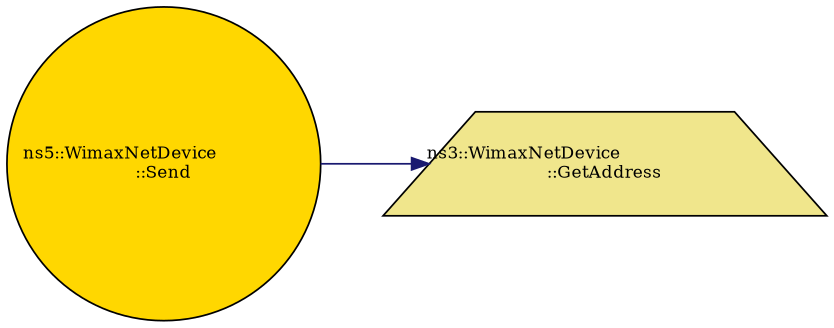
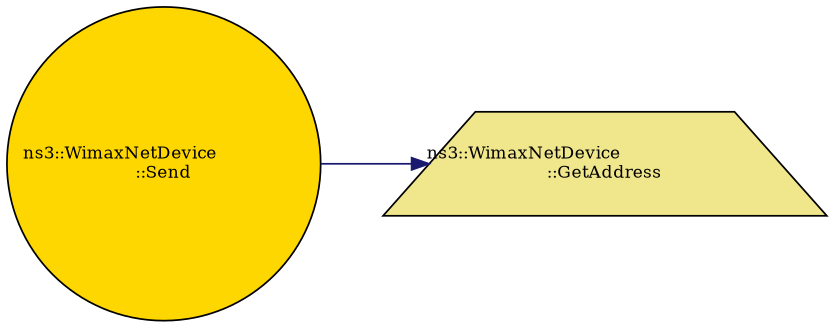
node "ns5::WimaxNetDevice ::Send": label "ns5::WimaxNetDevice ::Send" -> "ns3::WimaxNetDevice ::Send"
